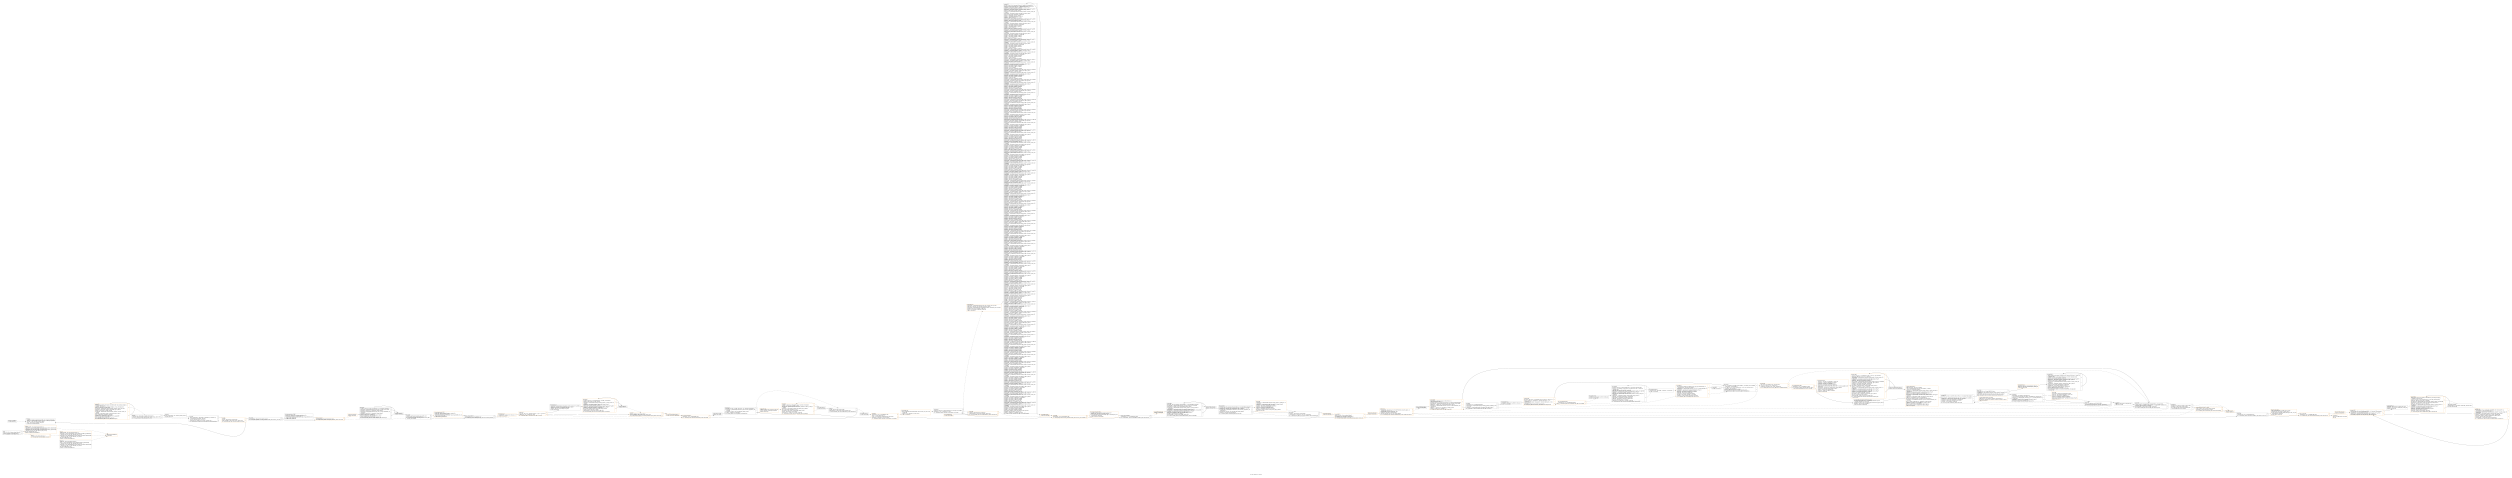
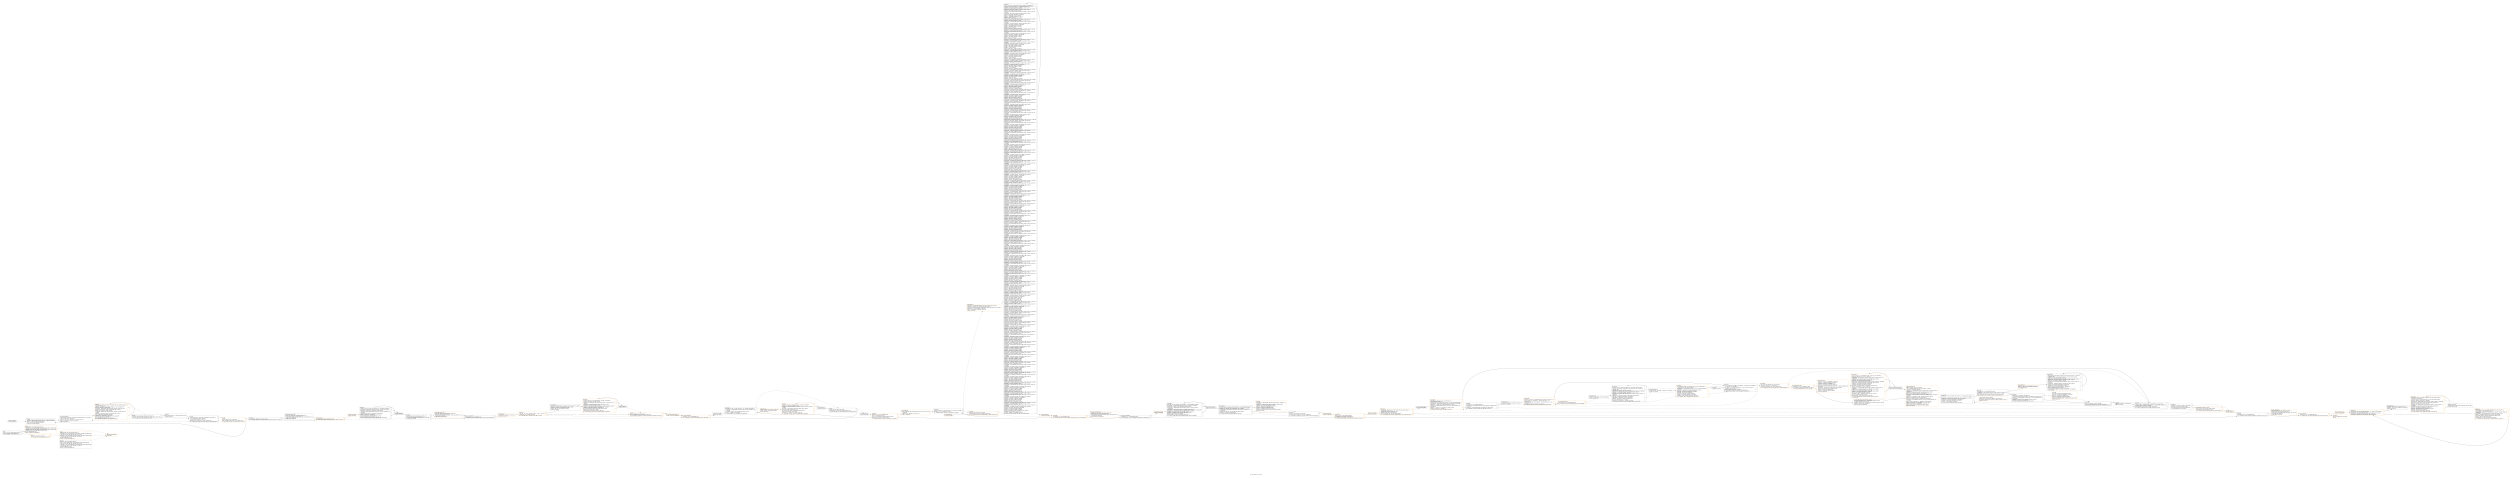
node "for.cond20.preheader:": added
